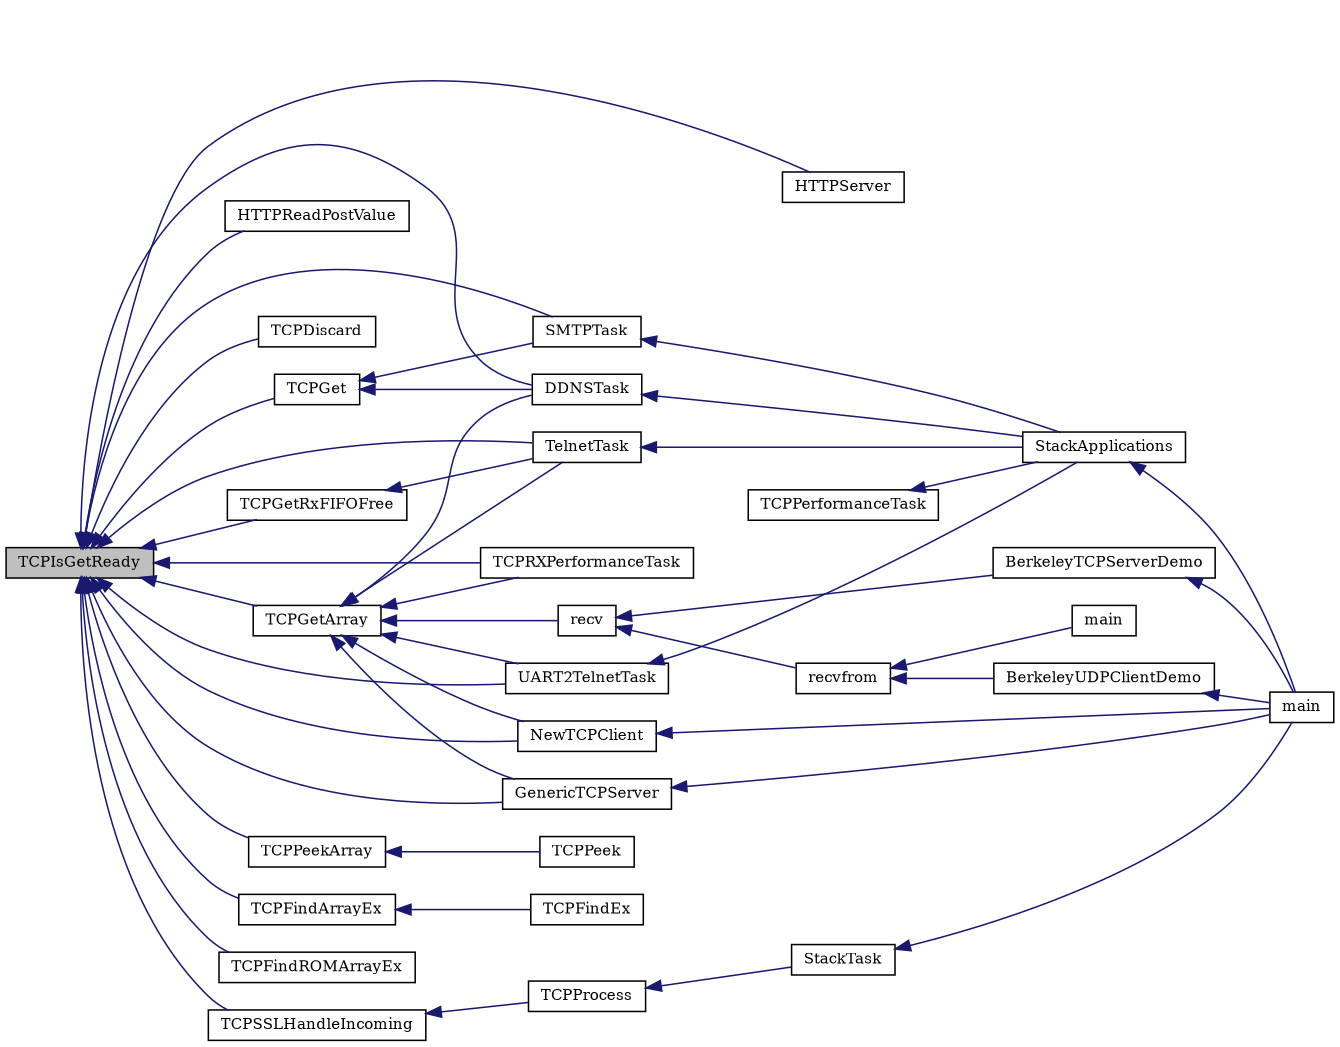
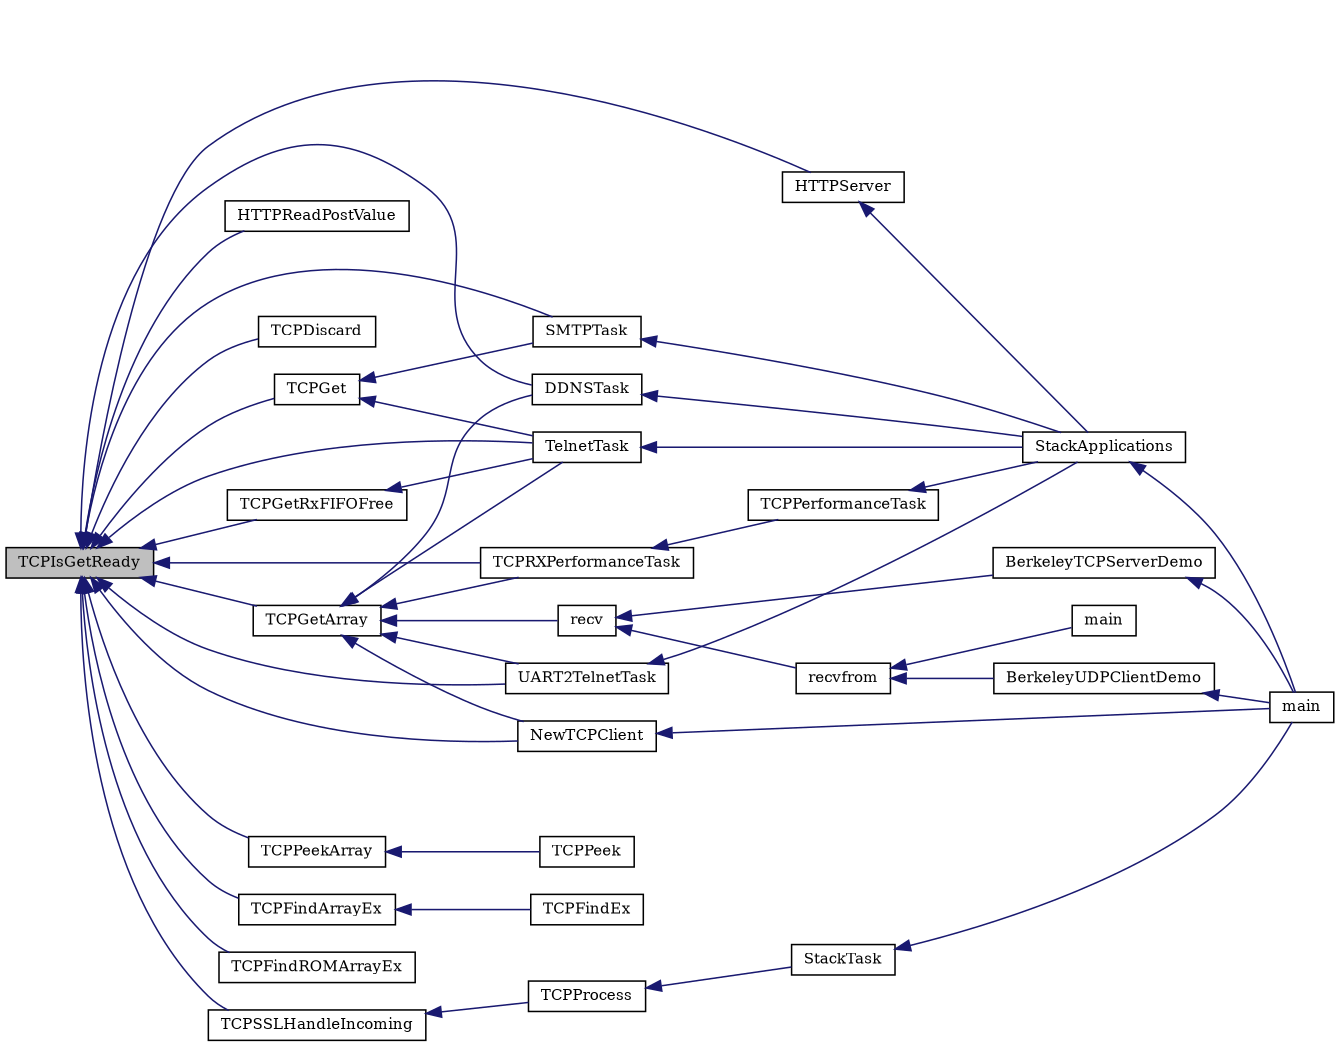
edge "StackApplications" -> "HTTPServer": added
edge "DDNSTask" -> "TCPGet": now "TelnetTask" -> "TCPGet"
edge "TCPPerformanceTask" -> "TCPRXPerformanceTask": added
node "GenericTCPServer": removed
